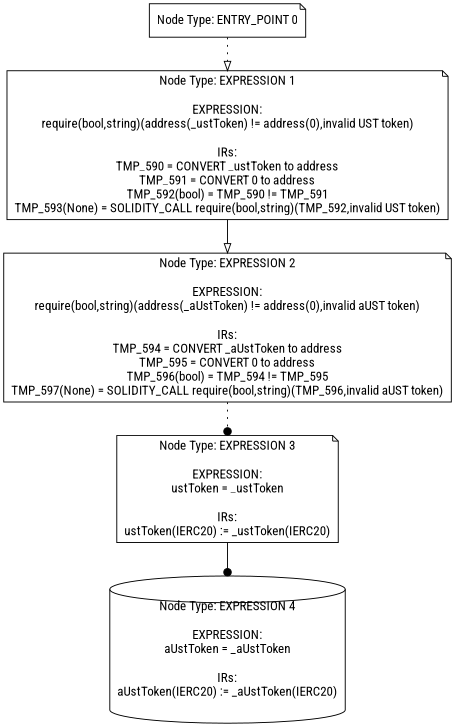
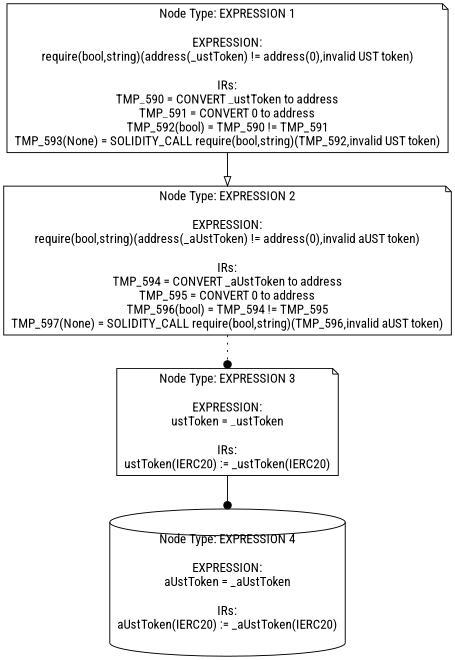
node "Node Type: ENTRY_POINT 0": removed
